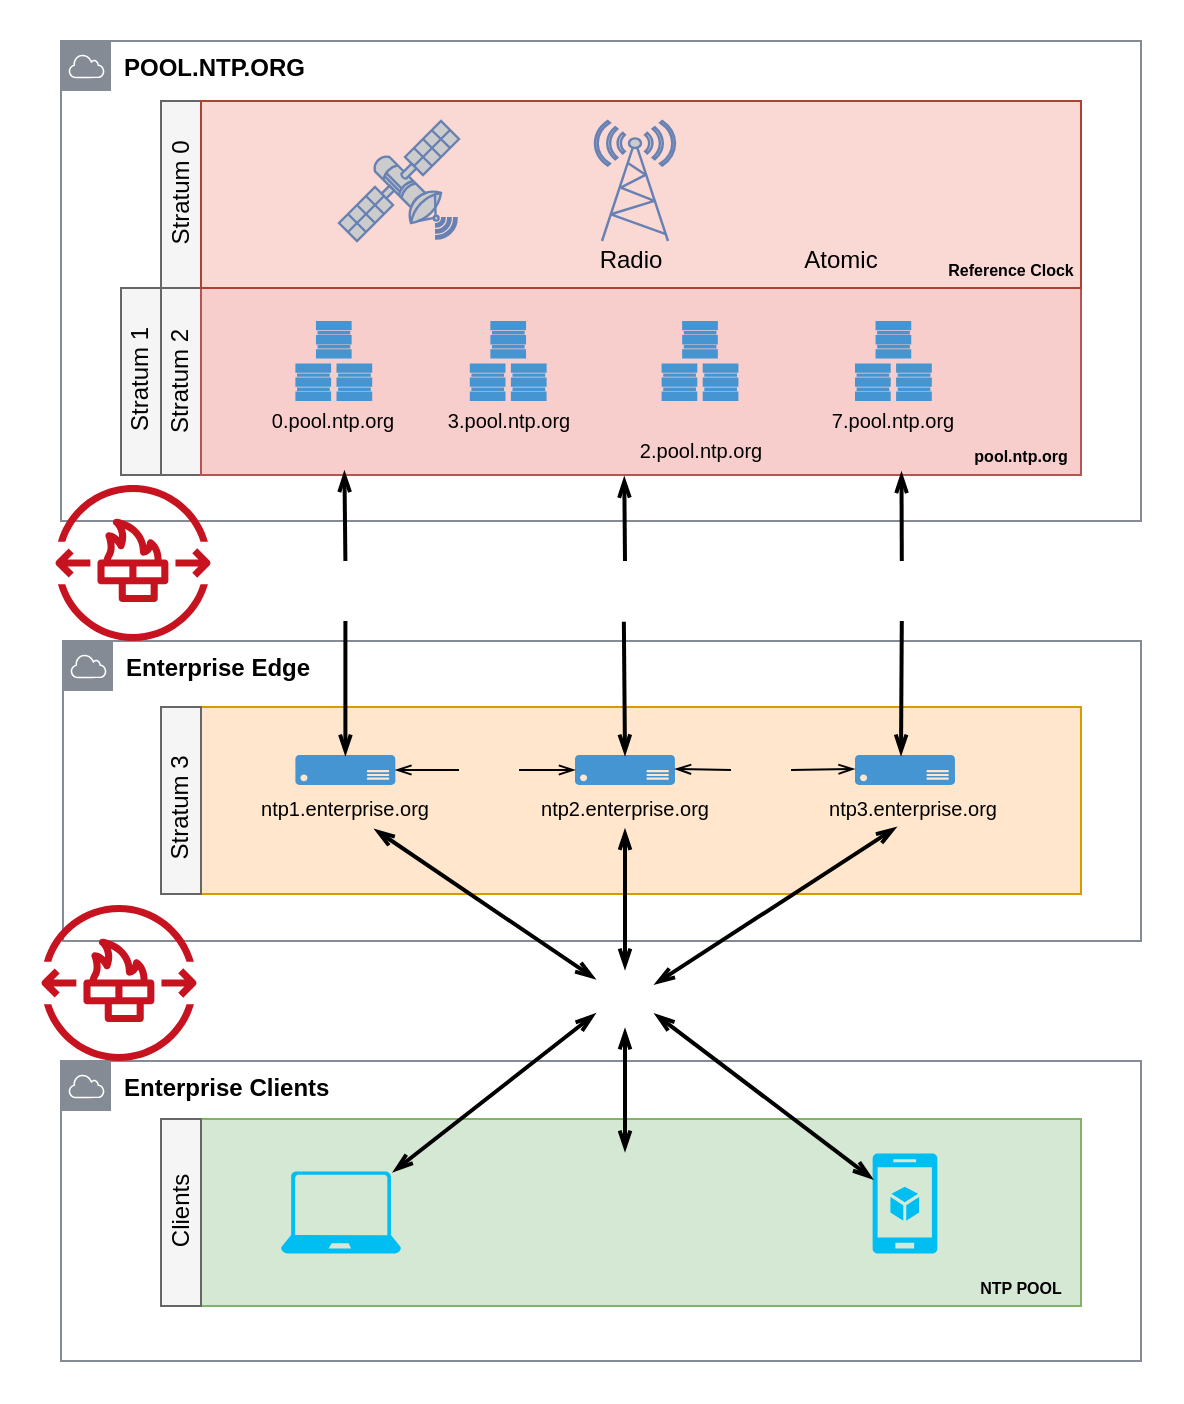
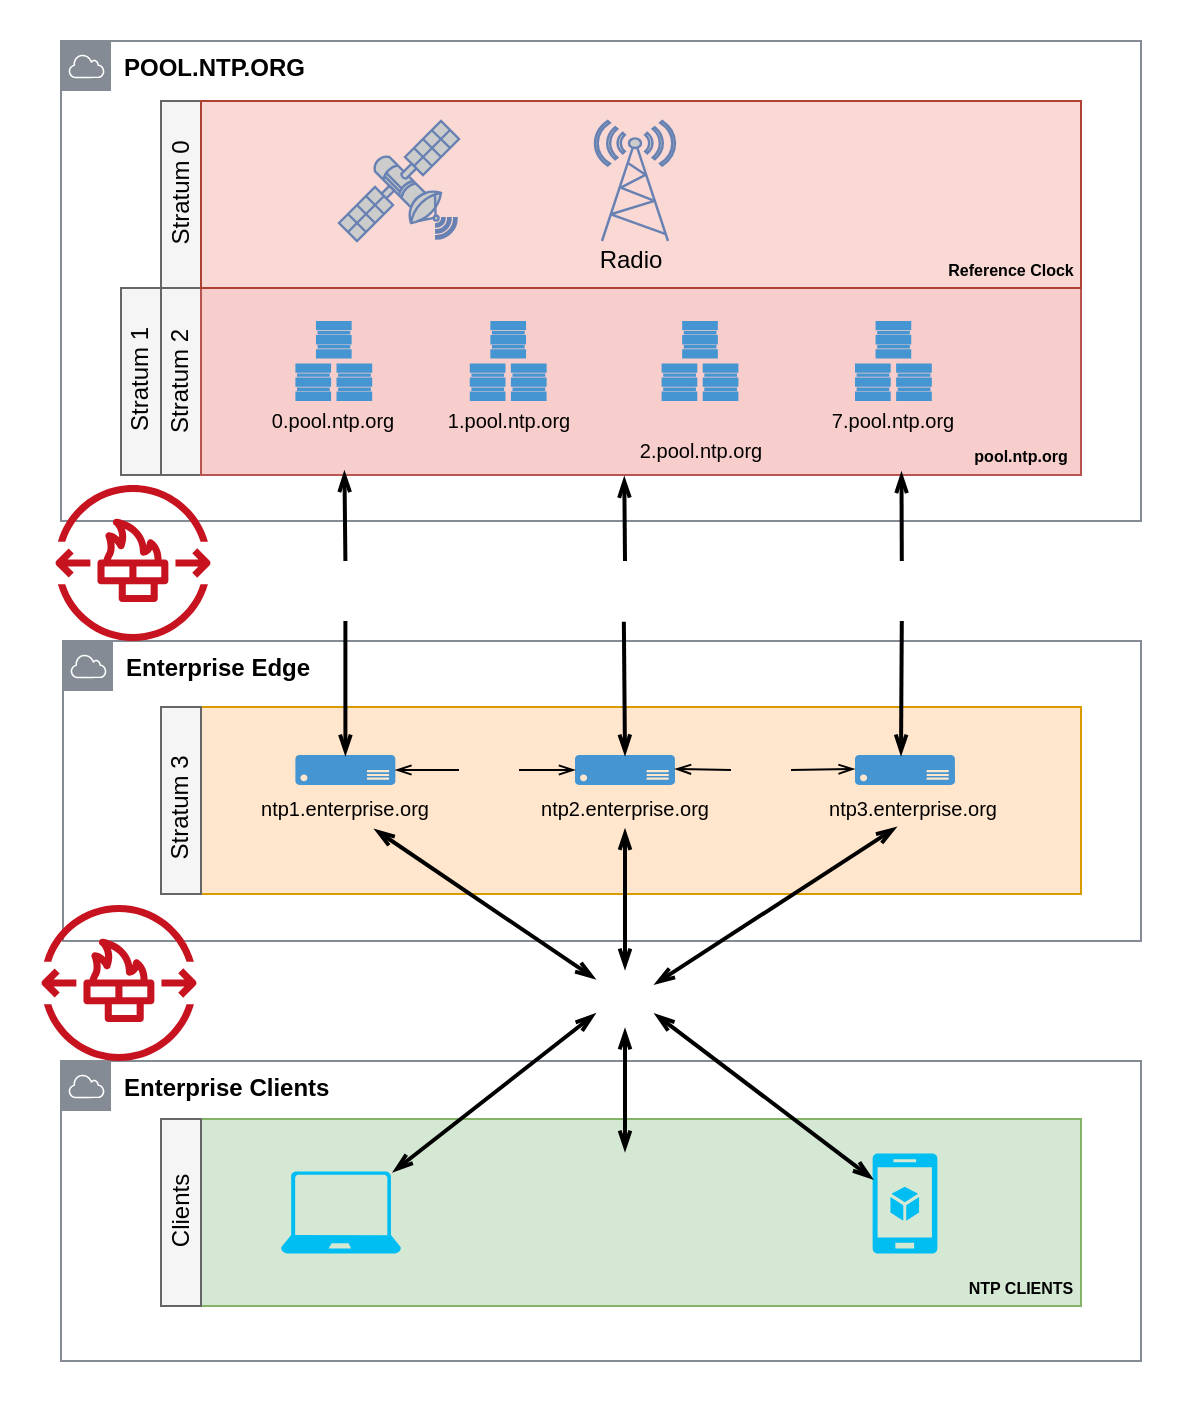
node "Atomic": removed
node "3.pool.ntp.org": label "3.pool.ntp.org" -> "1.pool.ntp.org"
node "NTP POOL": label "NTP POOL" -> "NTP CLIENTS"
